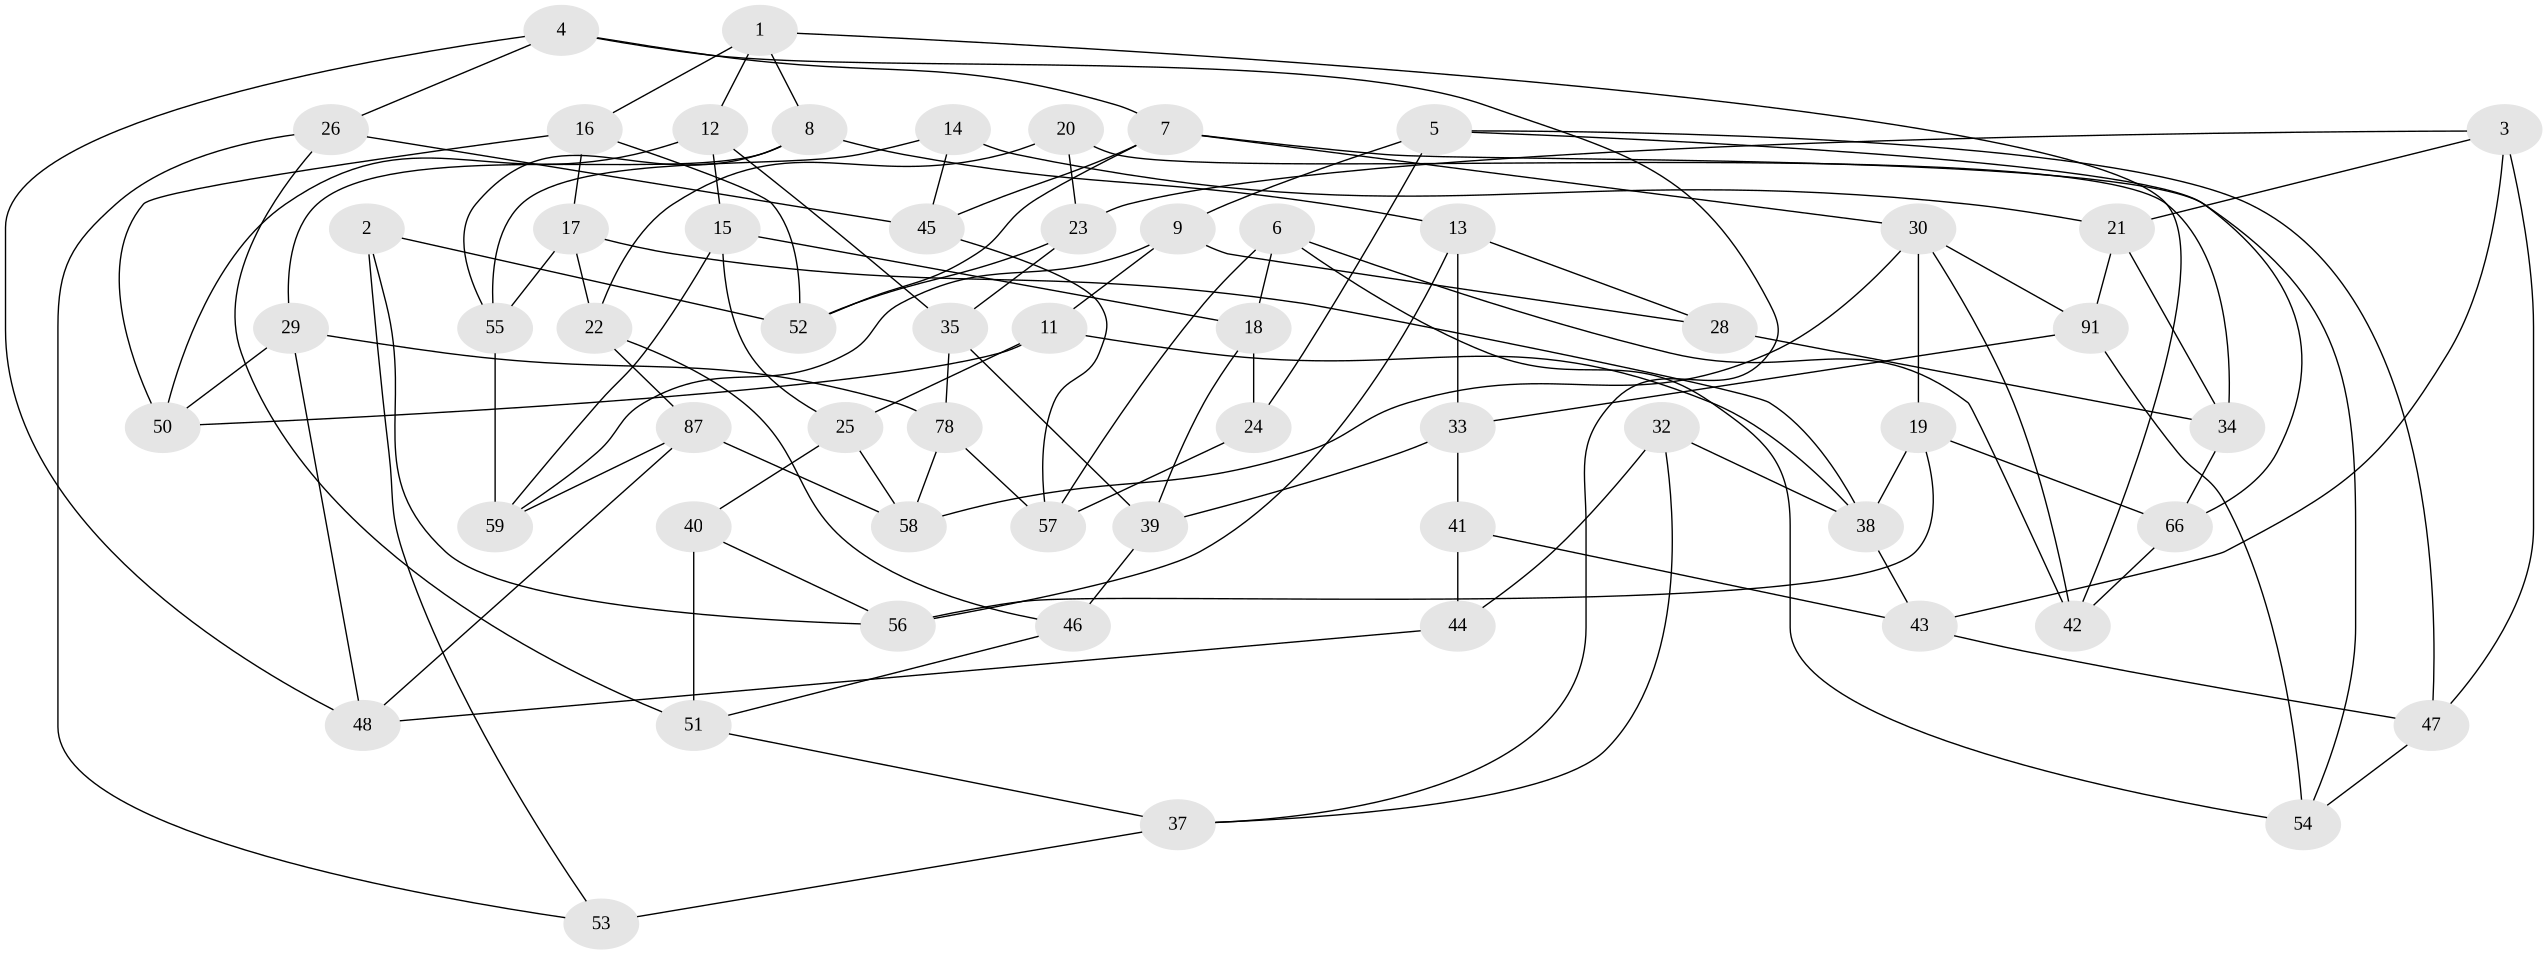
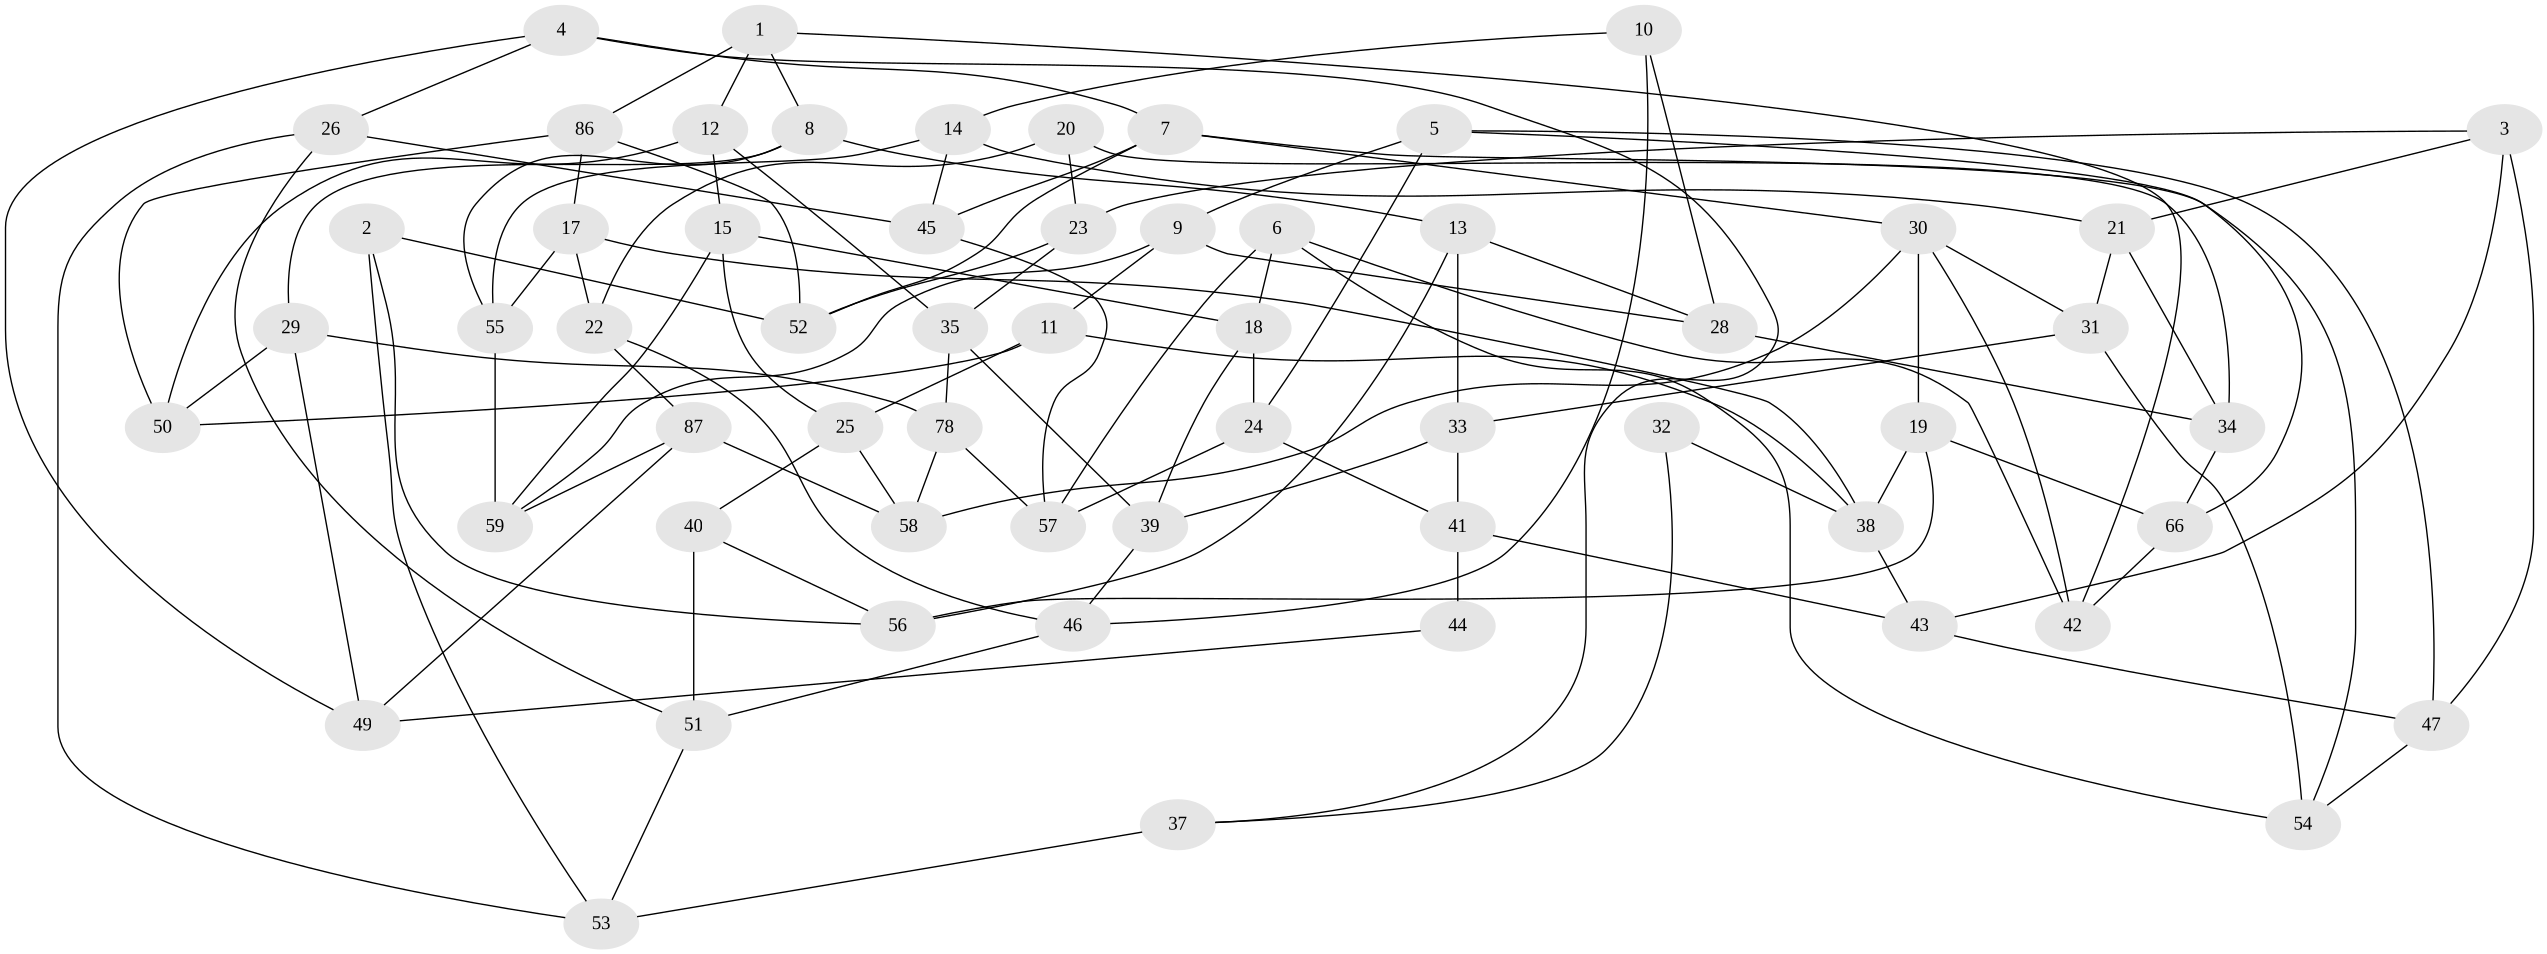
node "10": added
node "16": label "16" -> "86"
node "91": label "91" -> "31"
edge "24" -- "41": added
edge "32" -- "44": removed
node "48": label "48" -> "49"
edge "51" -- "37": now "51" -- "53"
